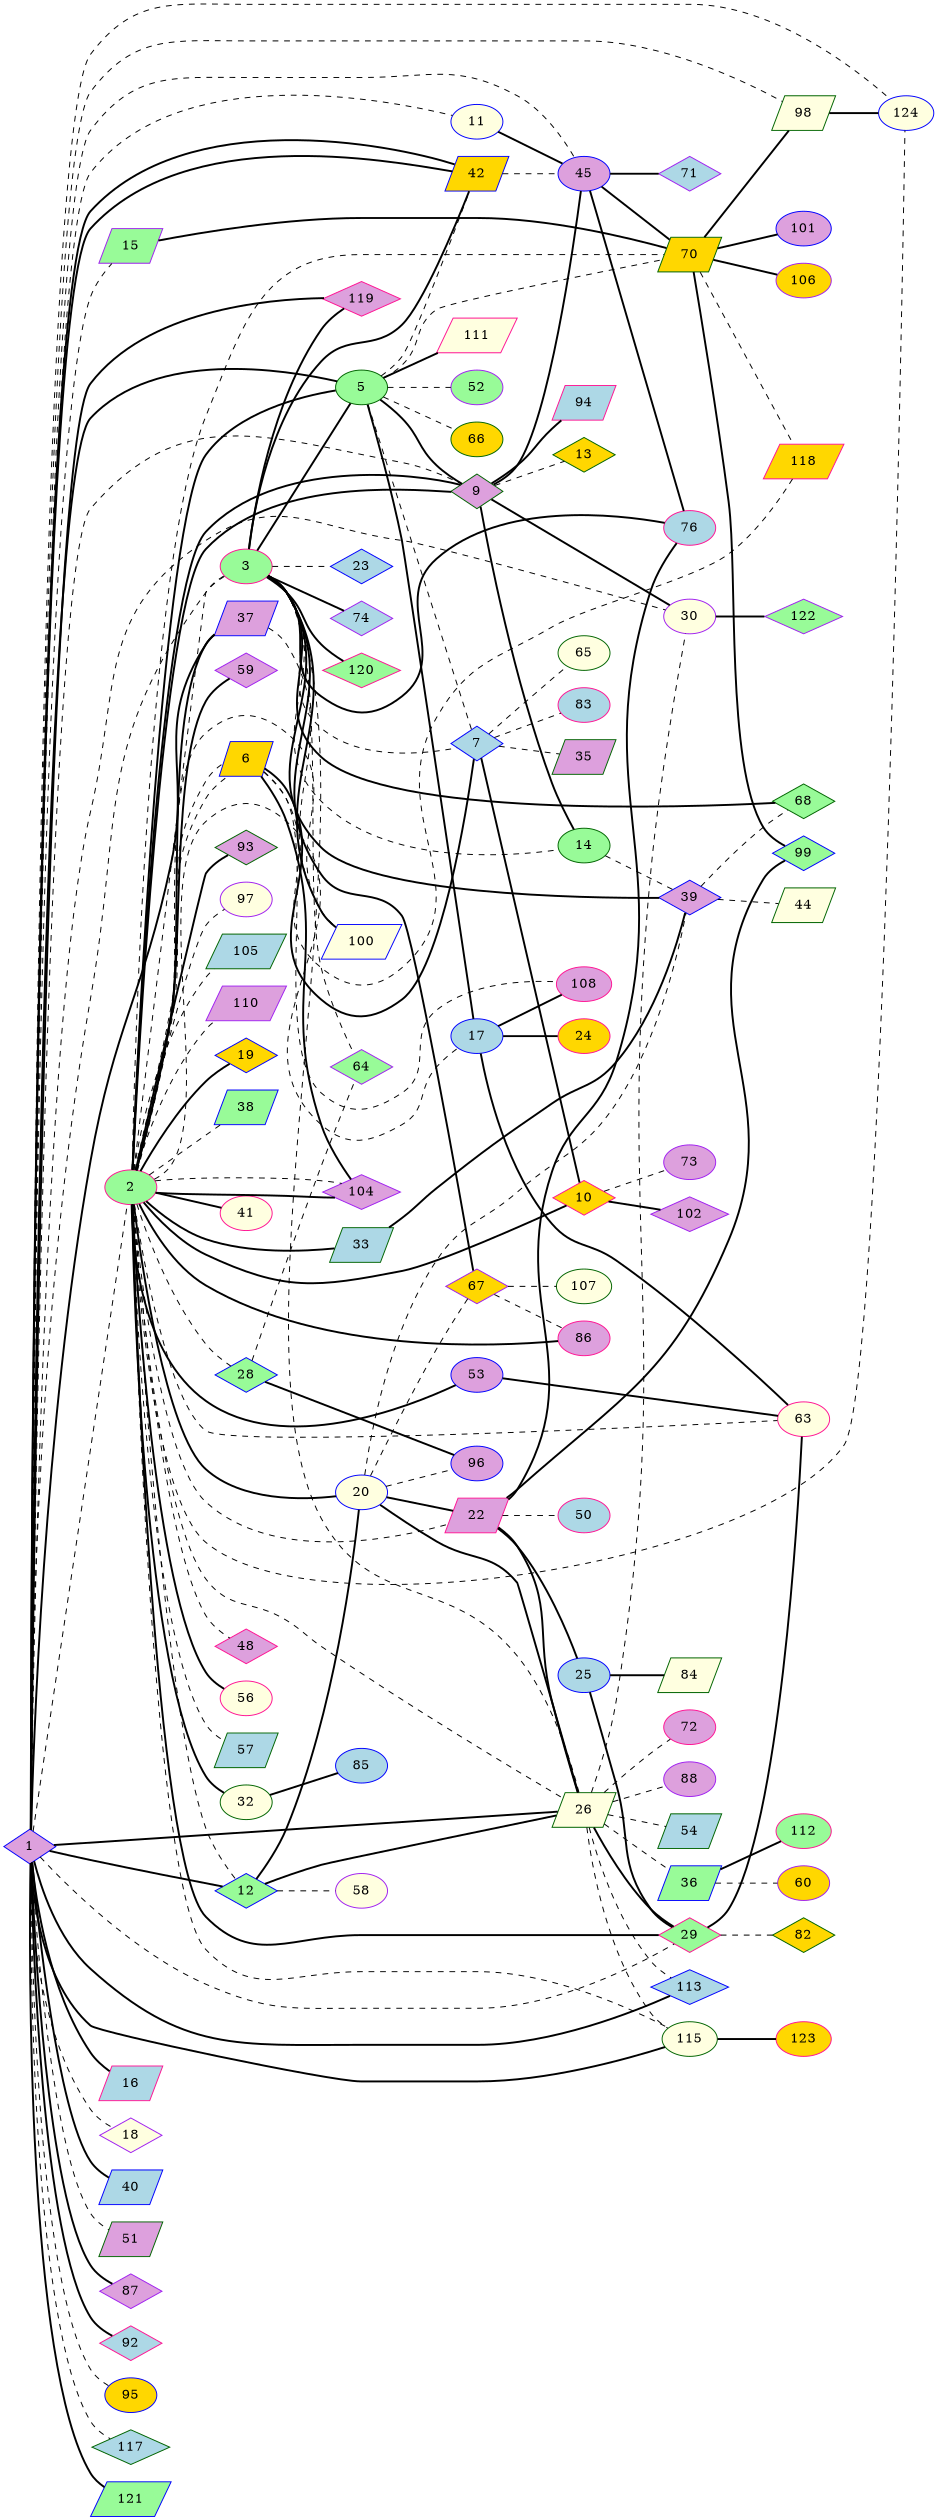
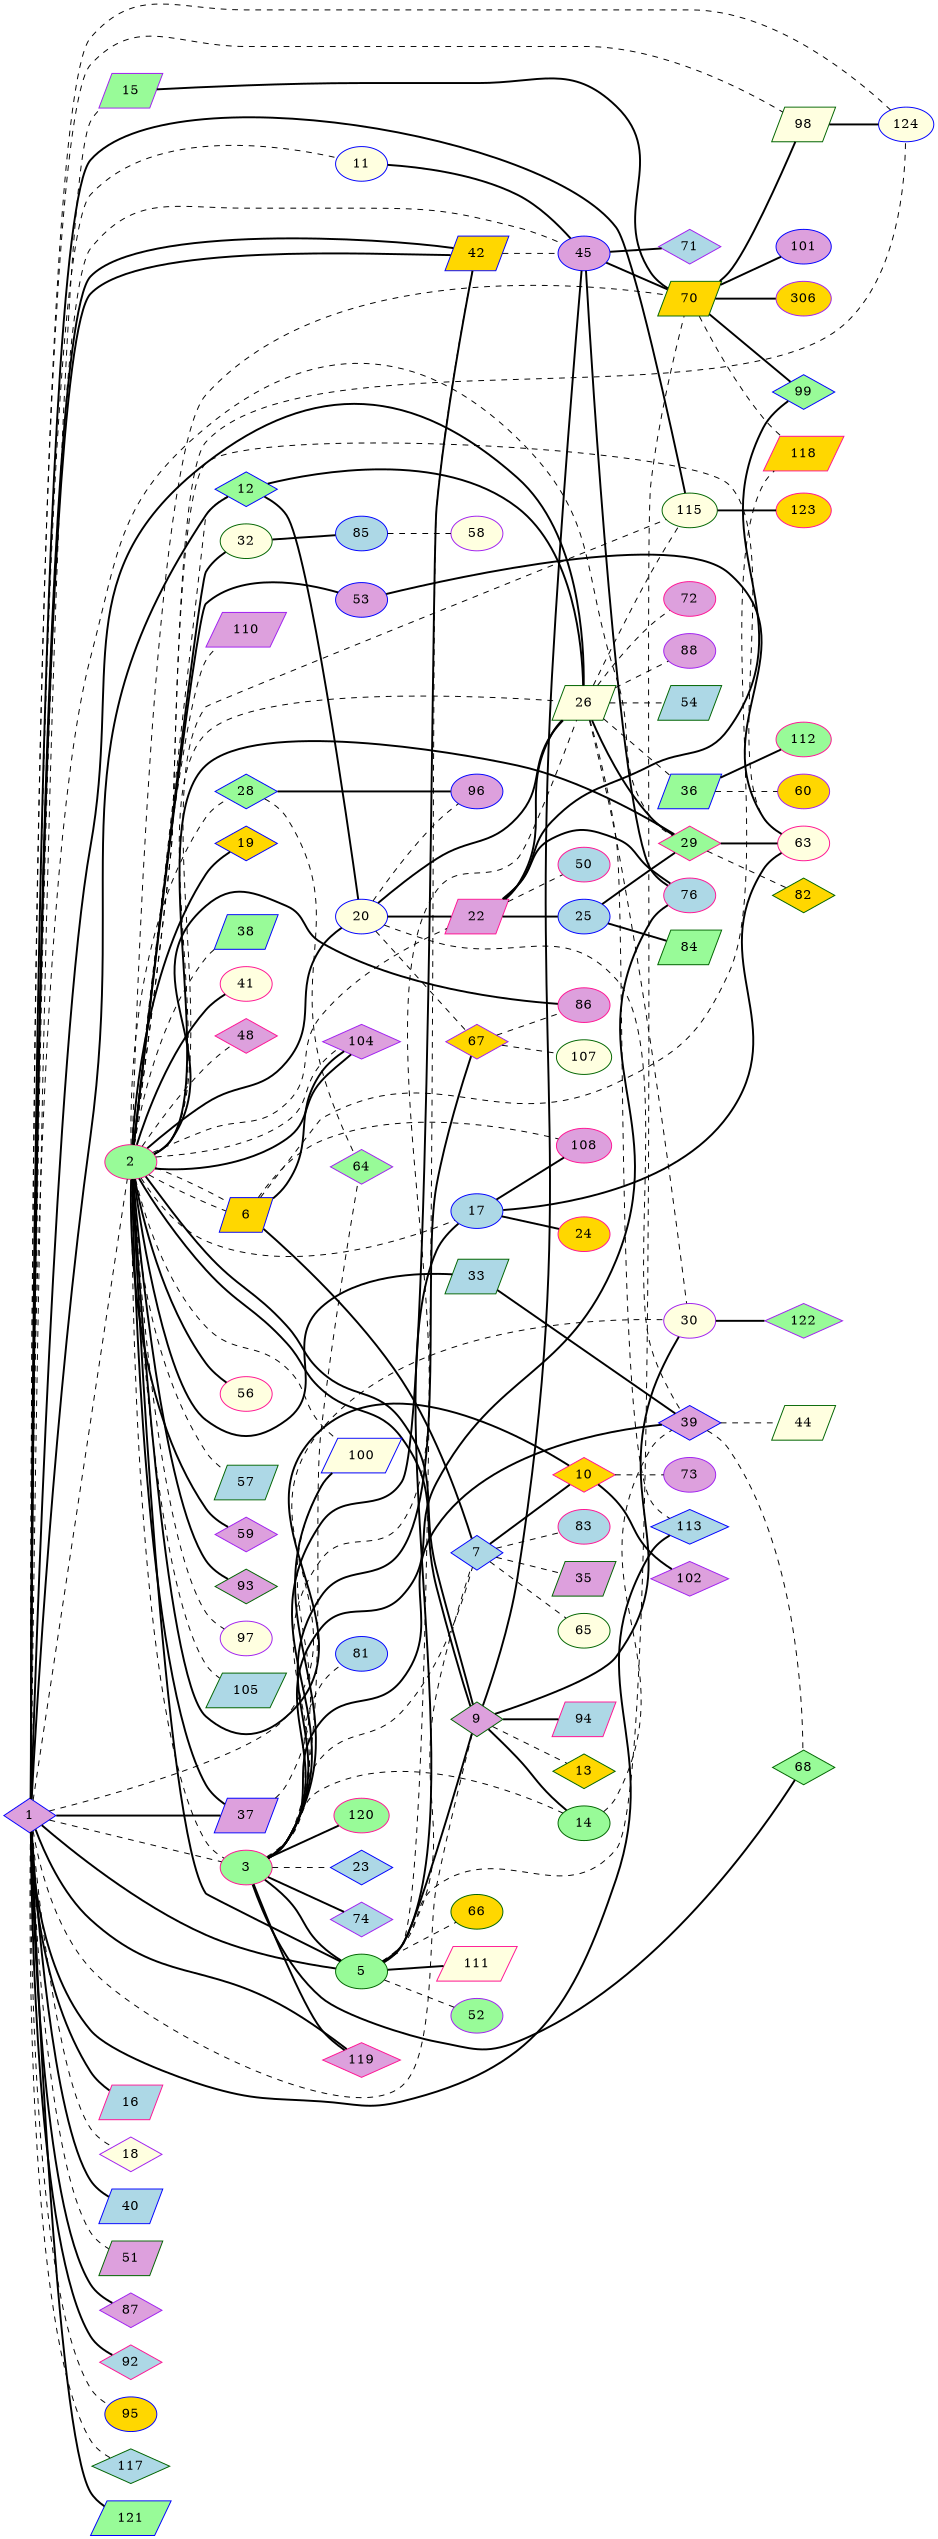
node "106": label "106" -> "306"
node "120": shape diamond -> ellipse
node "81": added
node "84": fillcolor lightyellow -> palegreen
edge "12" -- "58": now "85" -- "58"
